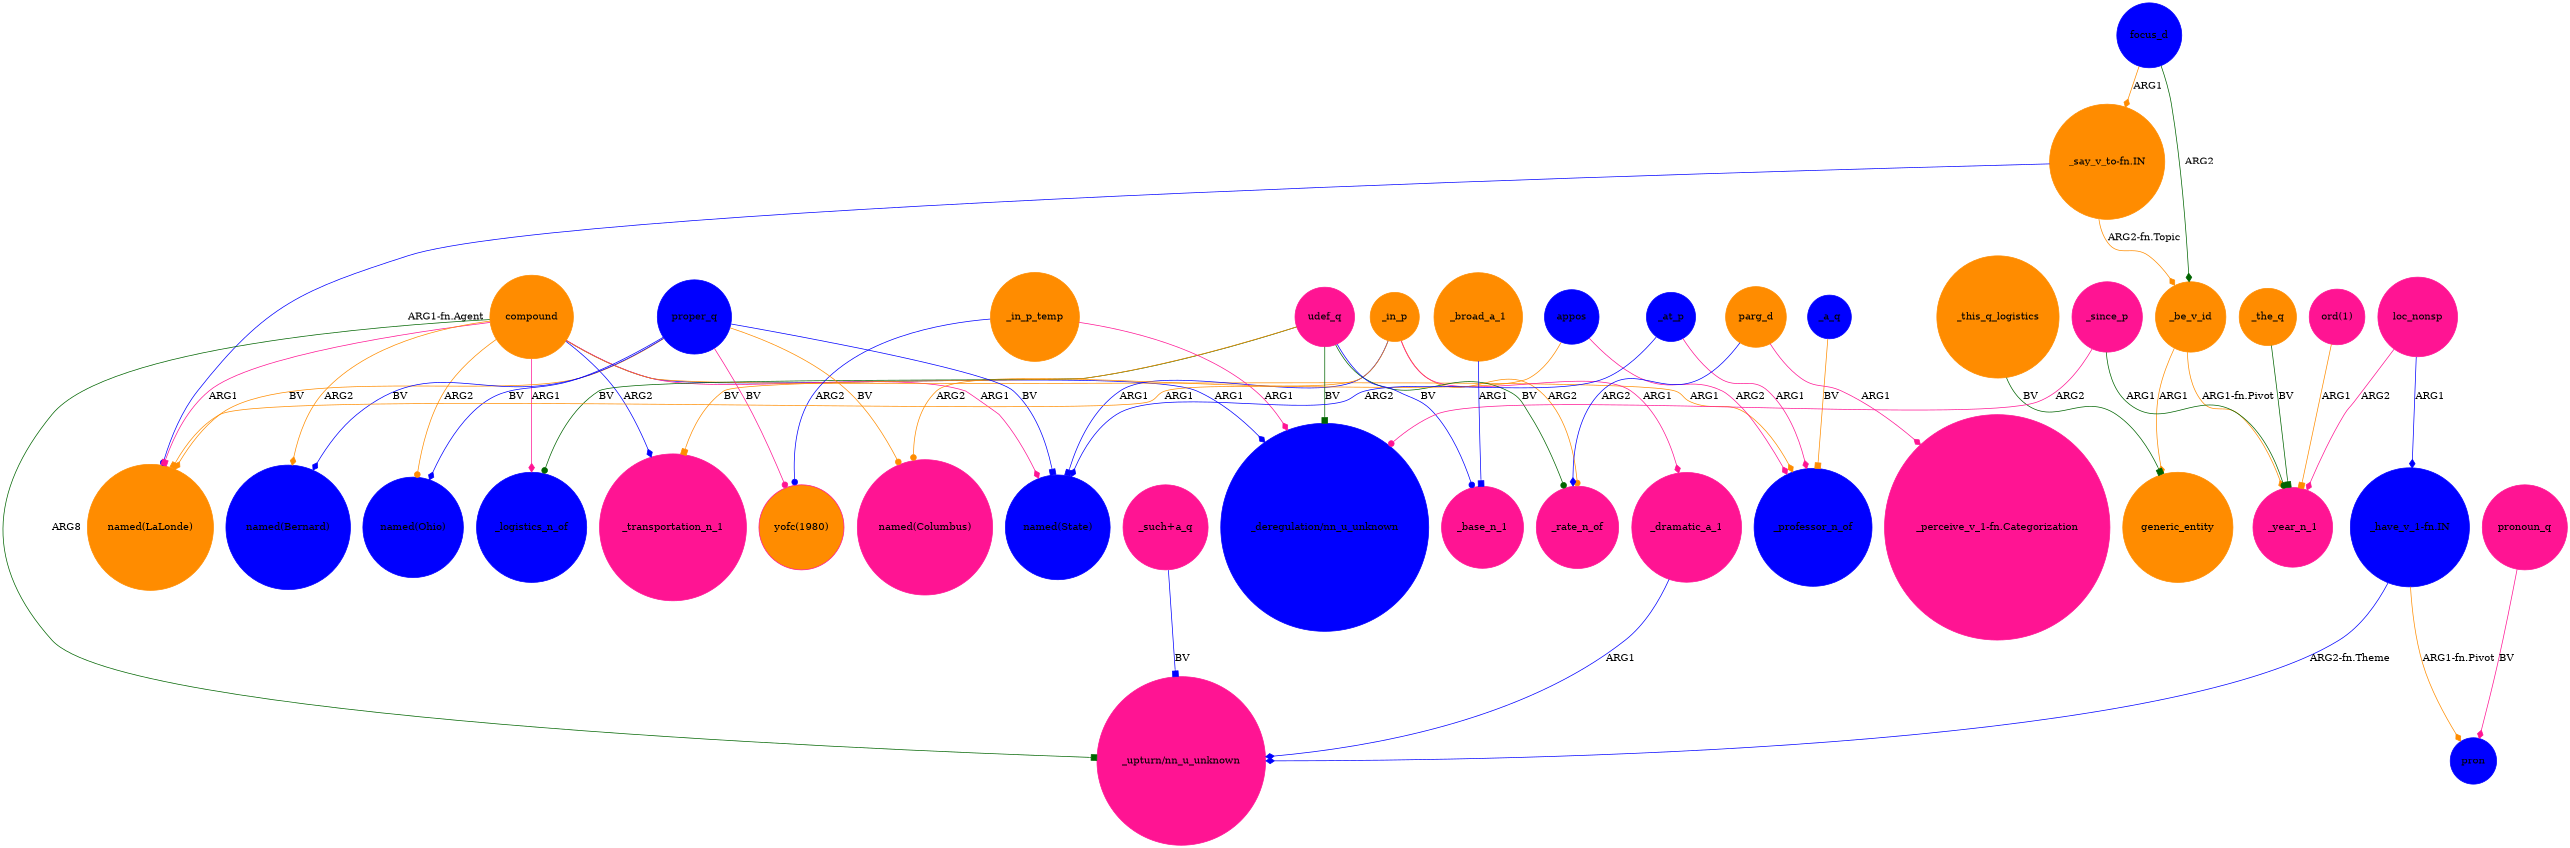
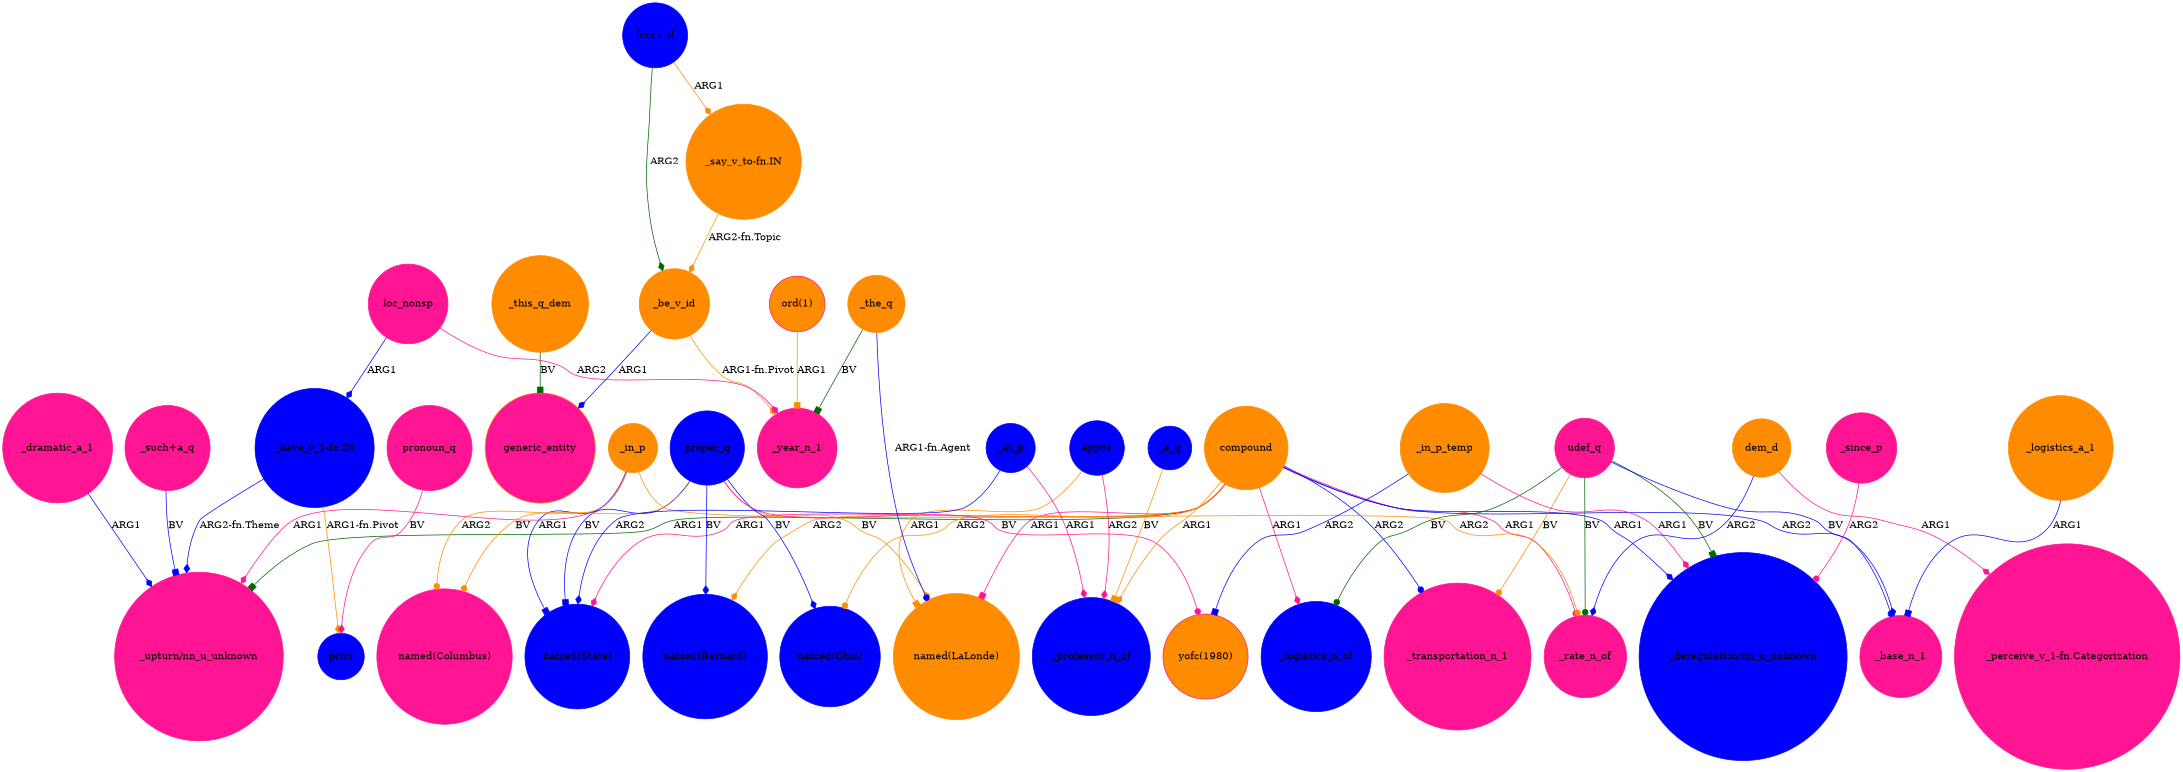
edge "_say_v_to-fn.IN" -> "named(LaLonde)": now "_the_q" -> "named(LaLonde)"
node "_broad_a_1": label "_broad_a_1" -> "_logistics_a_1"
node "parg_d": label "parg_d" -> "dem_d"
node "_this_q_logistics": label "_this_q_logistics" -> "_this_q_dem"
node "ord(1)": fillcolor deeppink -> darkorange
edge "_in_p_temp" -> "yofc(1980)": arrowhead dot -> box
edge "udef_q" -> "_transportation_n_1": arrowhead box -> dot
edge "compound" -> "_transportation_n_1": arrowhead diamond -> dot
edge "_in_p" -> "_dramatic_a_1": now "_in_p" -> "_upturn/nn_u_unknown"
edge "_be_v_id" -> "generic_entity": color darkorange -> blue
edge "_since_p" -> "_year_n_1": removed, label "ARG1"
edge "compound" -> "_base_n_1": added, label "ARG2"
edge "compound" -> "_rate_n_of": added, label "ARG1"
edge "compound" -> "_upturn/nn_u_unknown": label "ARG8" -> "ARG1"
node "generic_entity": fillcolor darkorange -> deeppink
